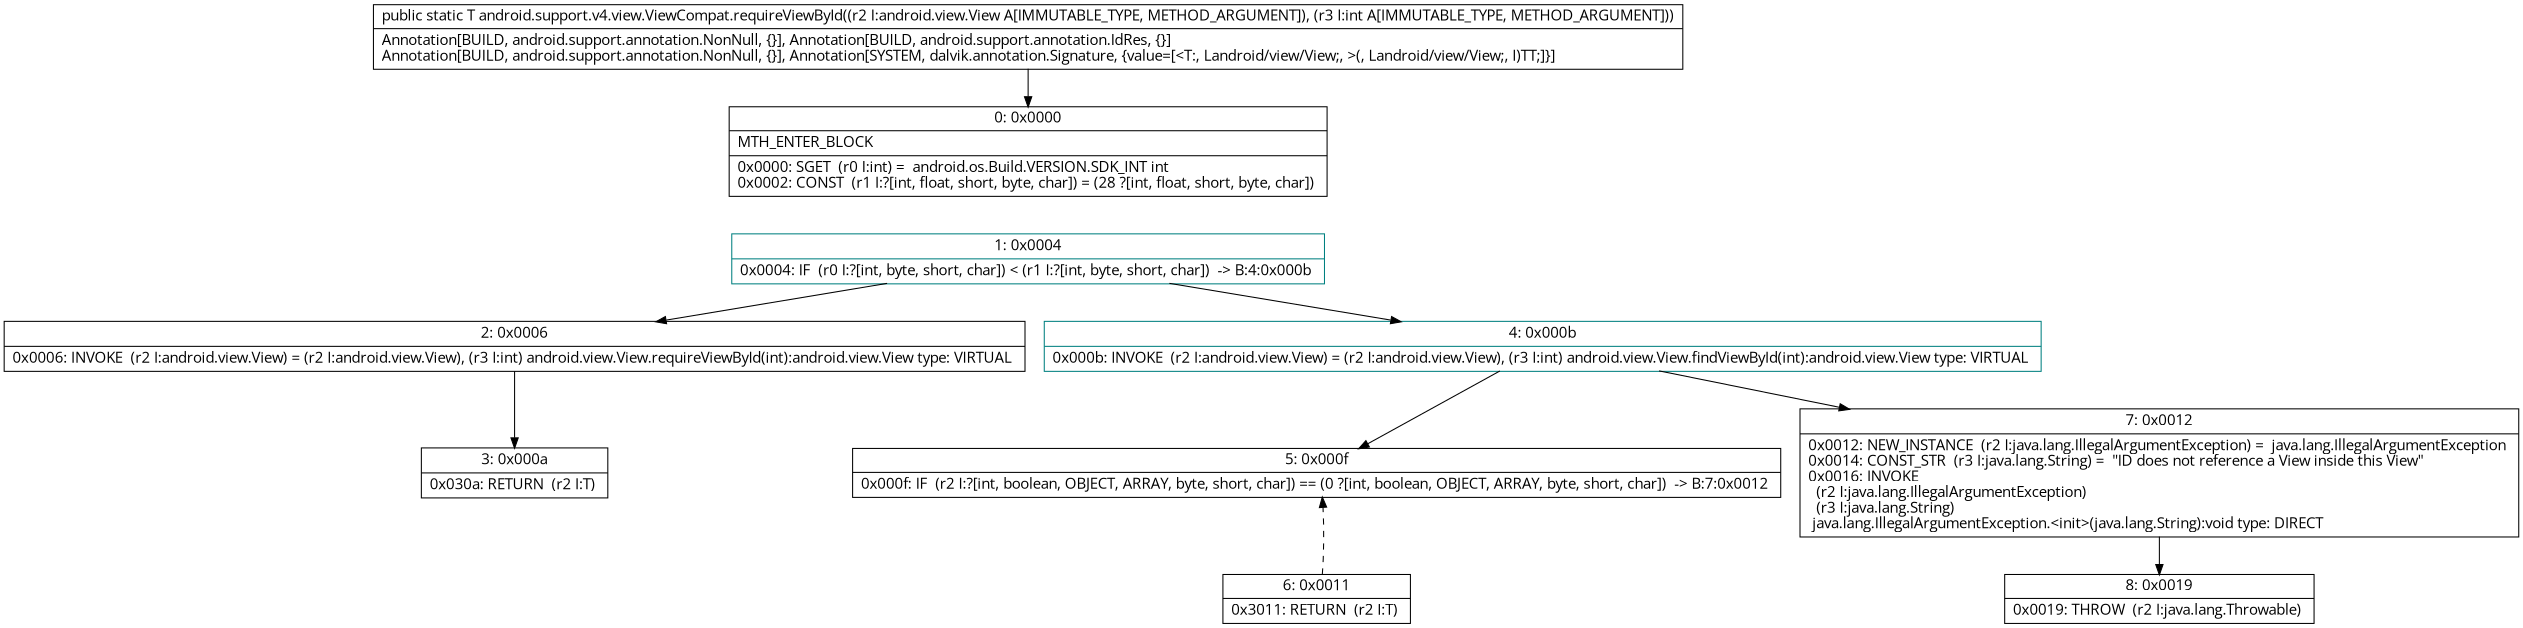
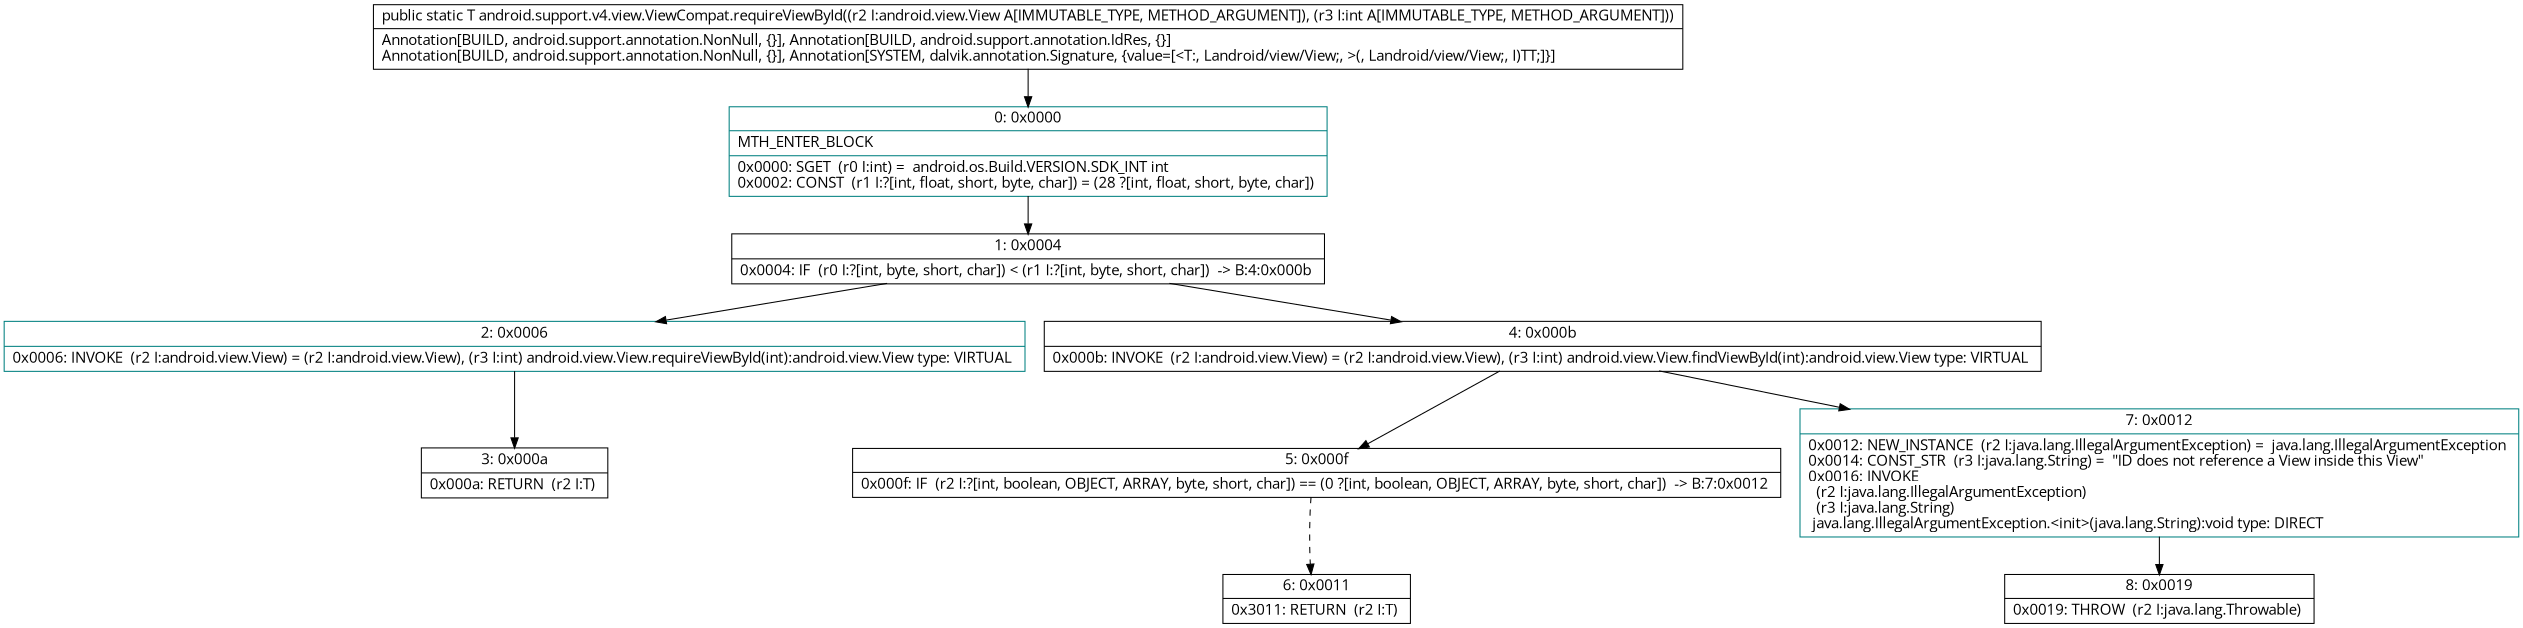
node "0: 0x0000": color black -> teal
edge "0: 0x0000" -> "1: 0x0004": added
node "1: 0x0004": color teal -> black
node "2: 0x0006": color black -> teal
node "4: 0x000b": color teal -> black
node "7: 0x0012": color black -> teal
node "3: 0x000a": text "0x030a: RETURN  (r2 I:T)" -> "0x000a: RETURN  (r2 I:T)"
edge "6: 0x0011" -> "5: 0x000f": reversed
